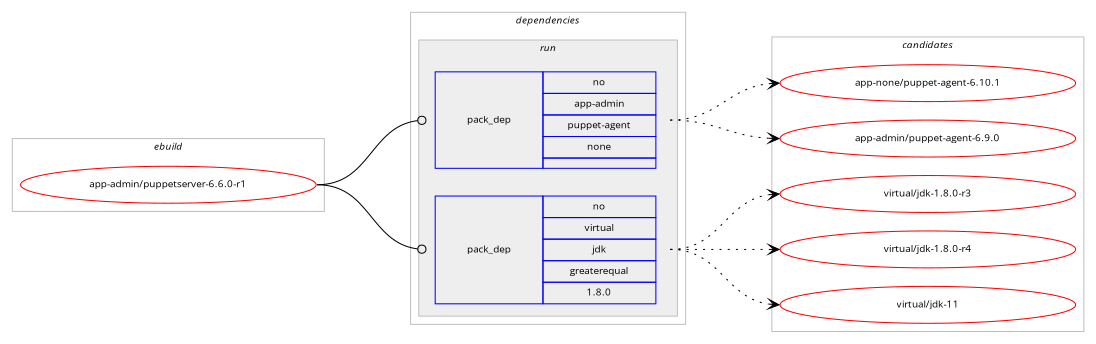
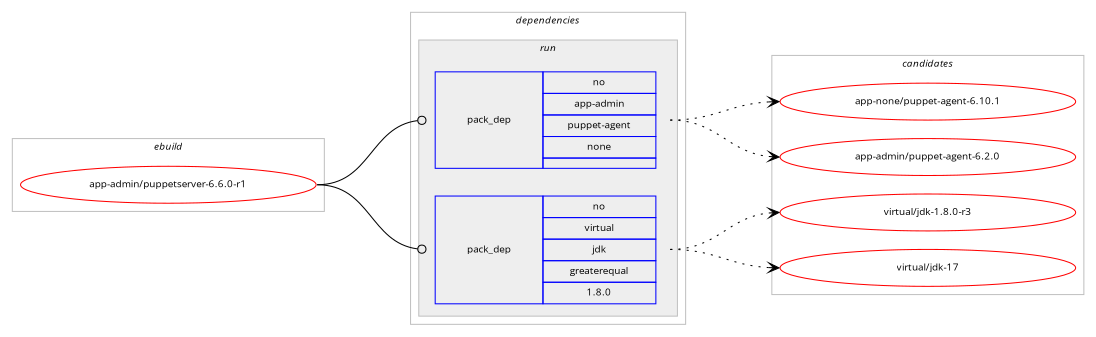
node "app-admin/puppet-agent-6.9.0": label "app-admin/puppet-agent-6.9.0" -> "app-admin/puppet-agent-6.2.0"
node "virtual/jdk-1.8.0-r4": removed
node "virtual/jdk-11": label "virtual/jdk-11" -> "virtual/jdk-17"
